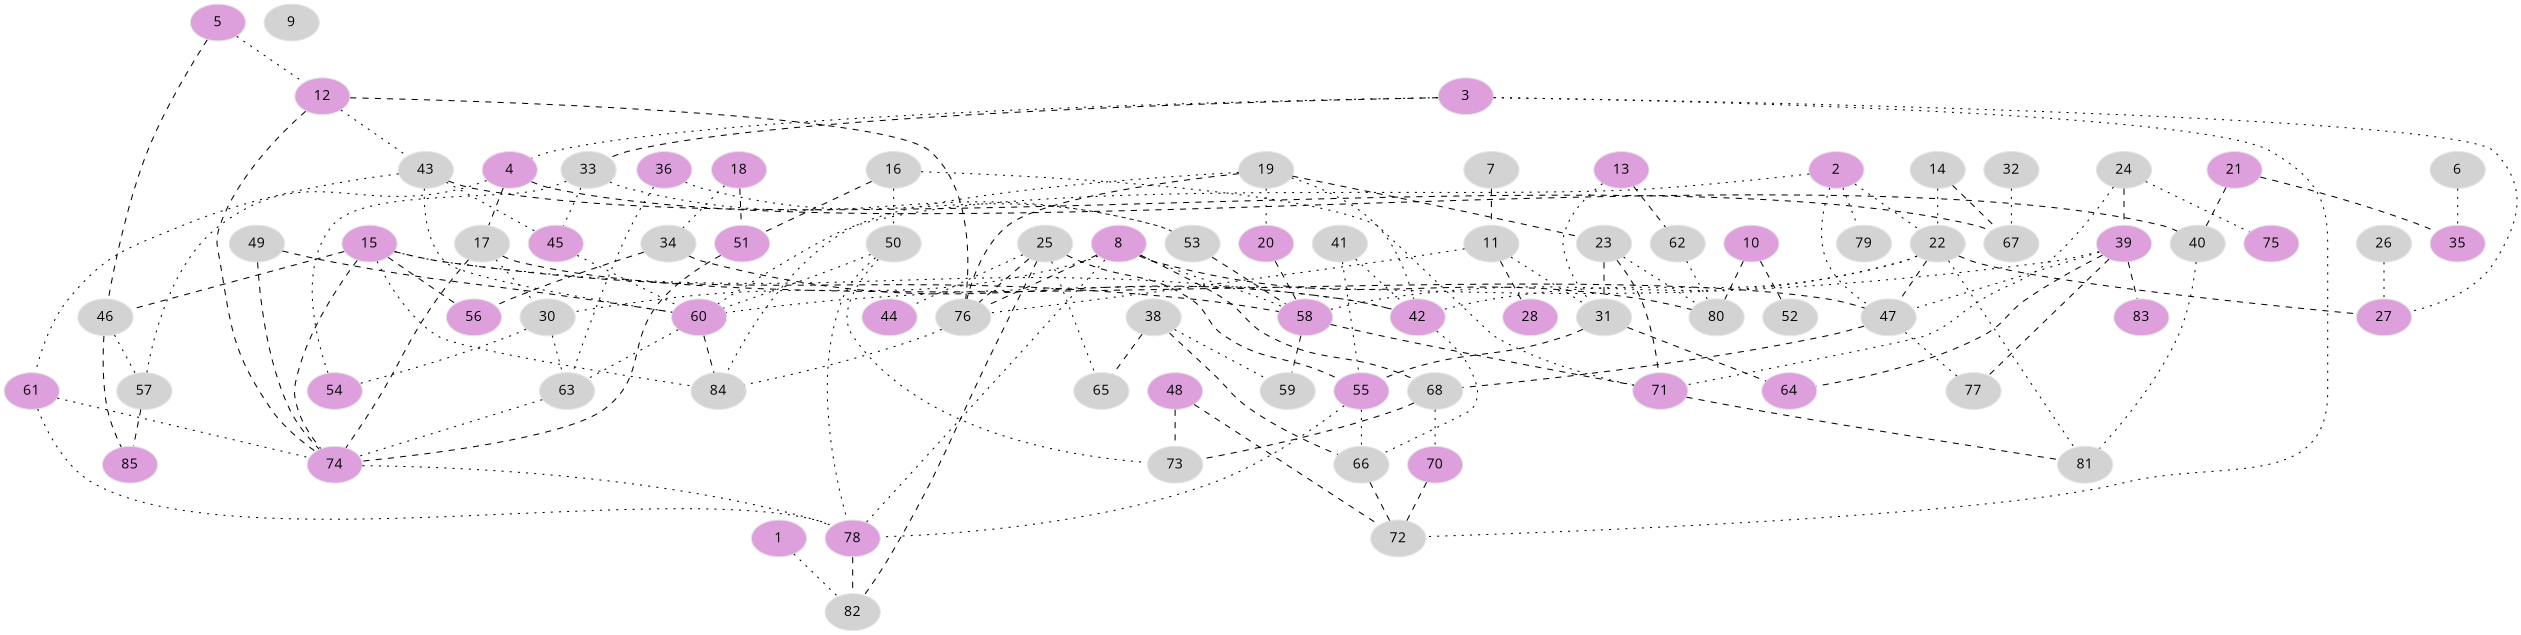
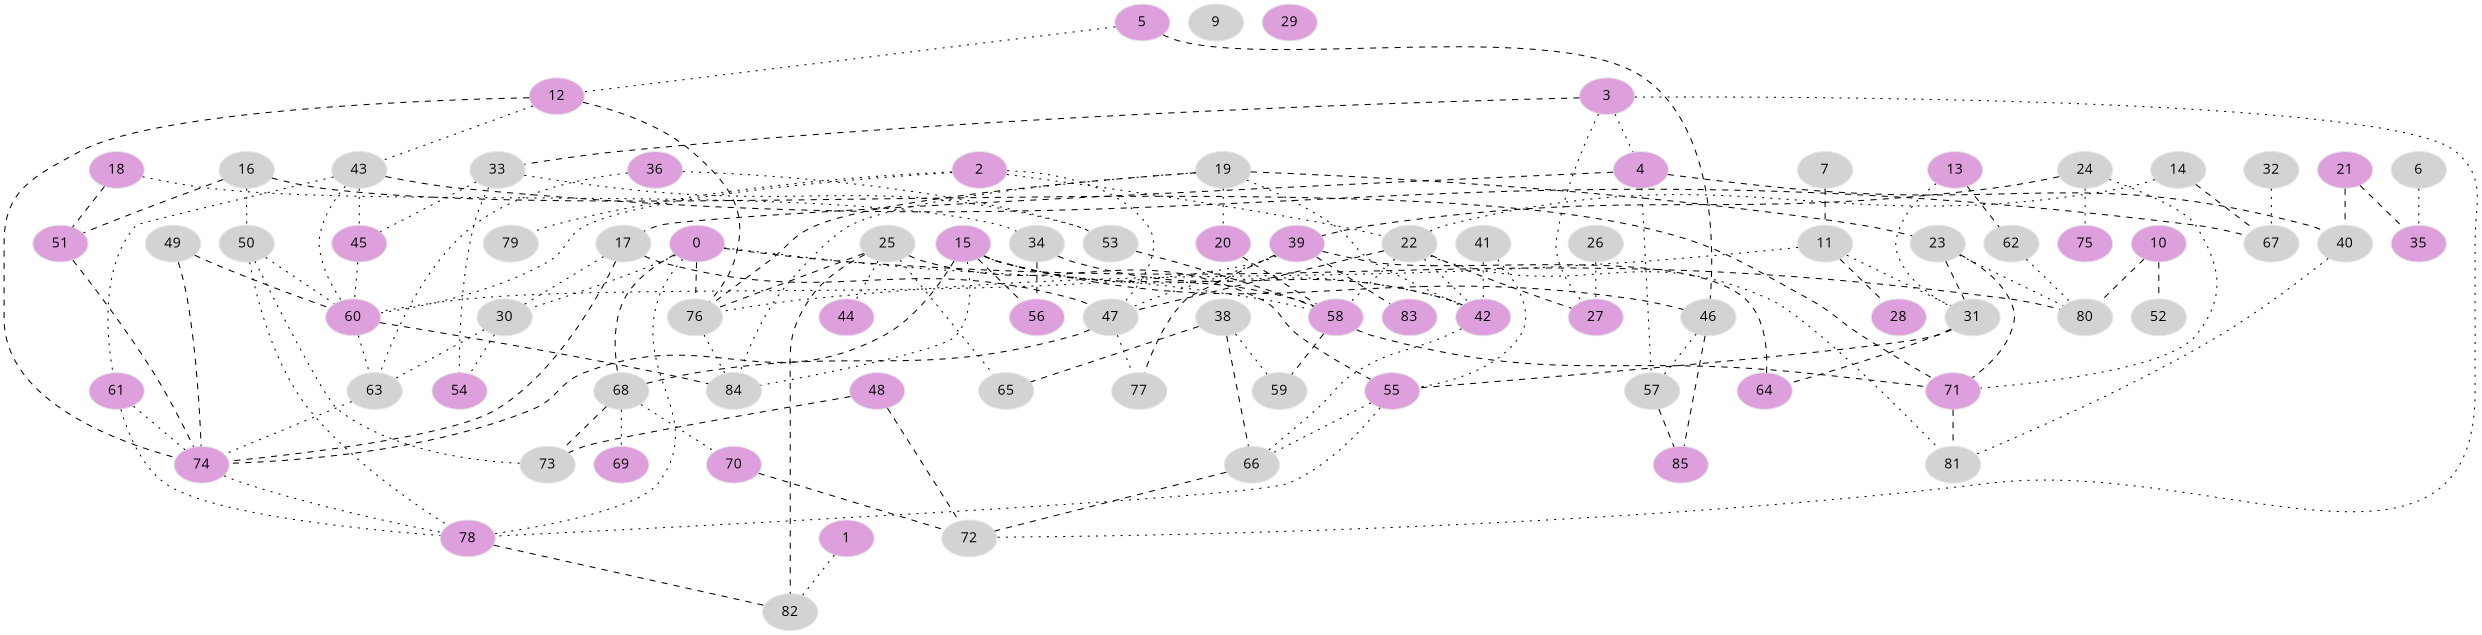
node "29": added
edge "16" -- "71": style dotted -> dashed
node "8": label "8" -> "0"
node "69": added
